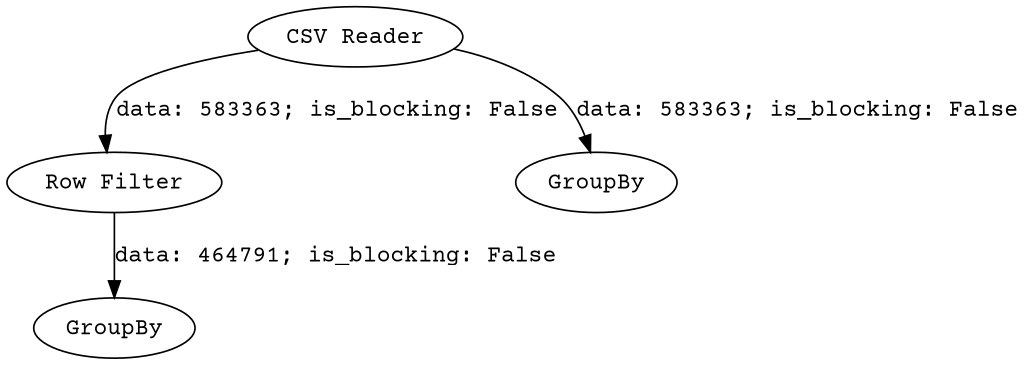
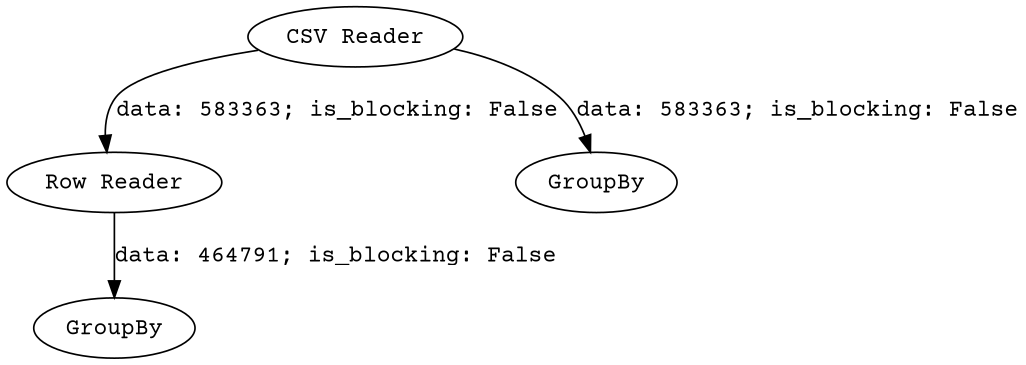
node "Row Filter": label "Row Filter" -> "Row Reader"
